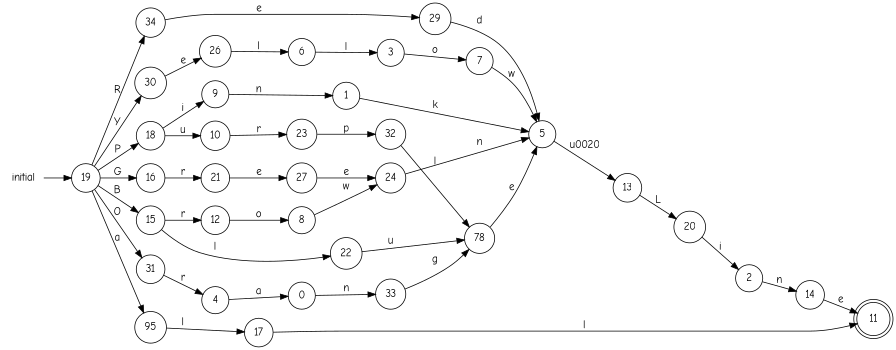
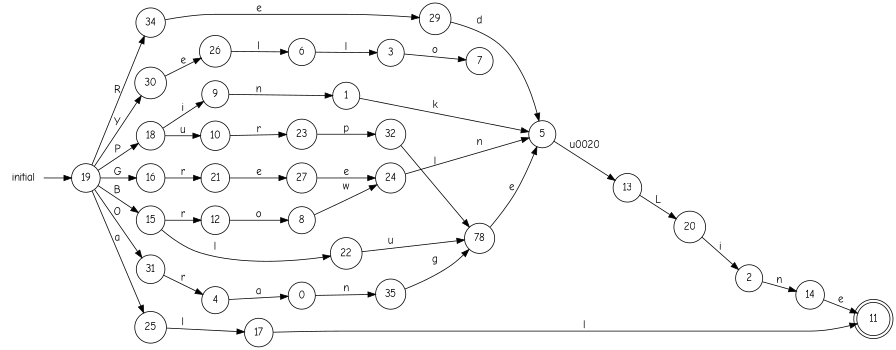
edge "7" -> "5": removed, label "w"
node "33": label "33" -> "35"
node "95": label "95" -> "25"
